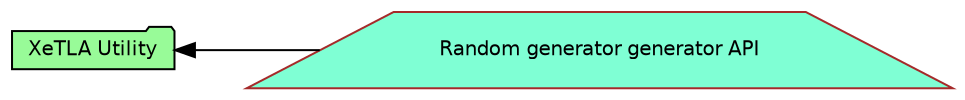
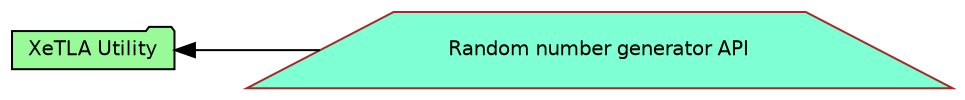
node "Random generator generator API": label "Random generator generator API" -> "Random number generator API"
